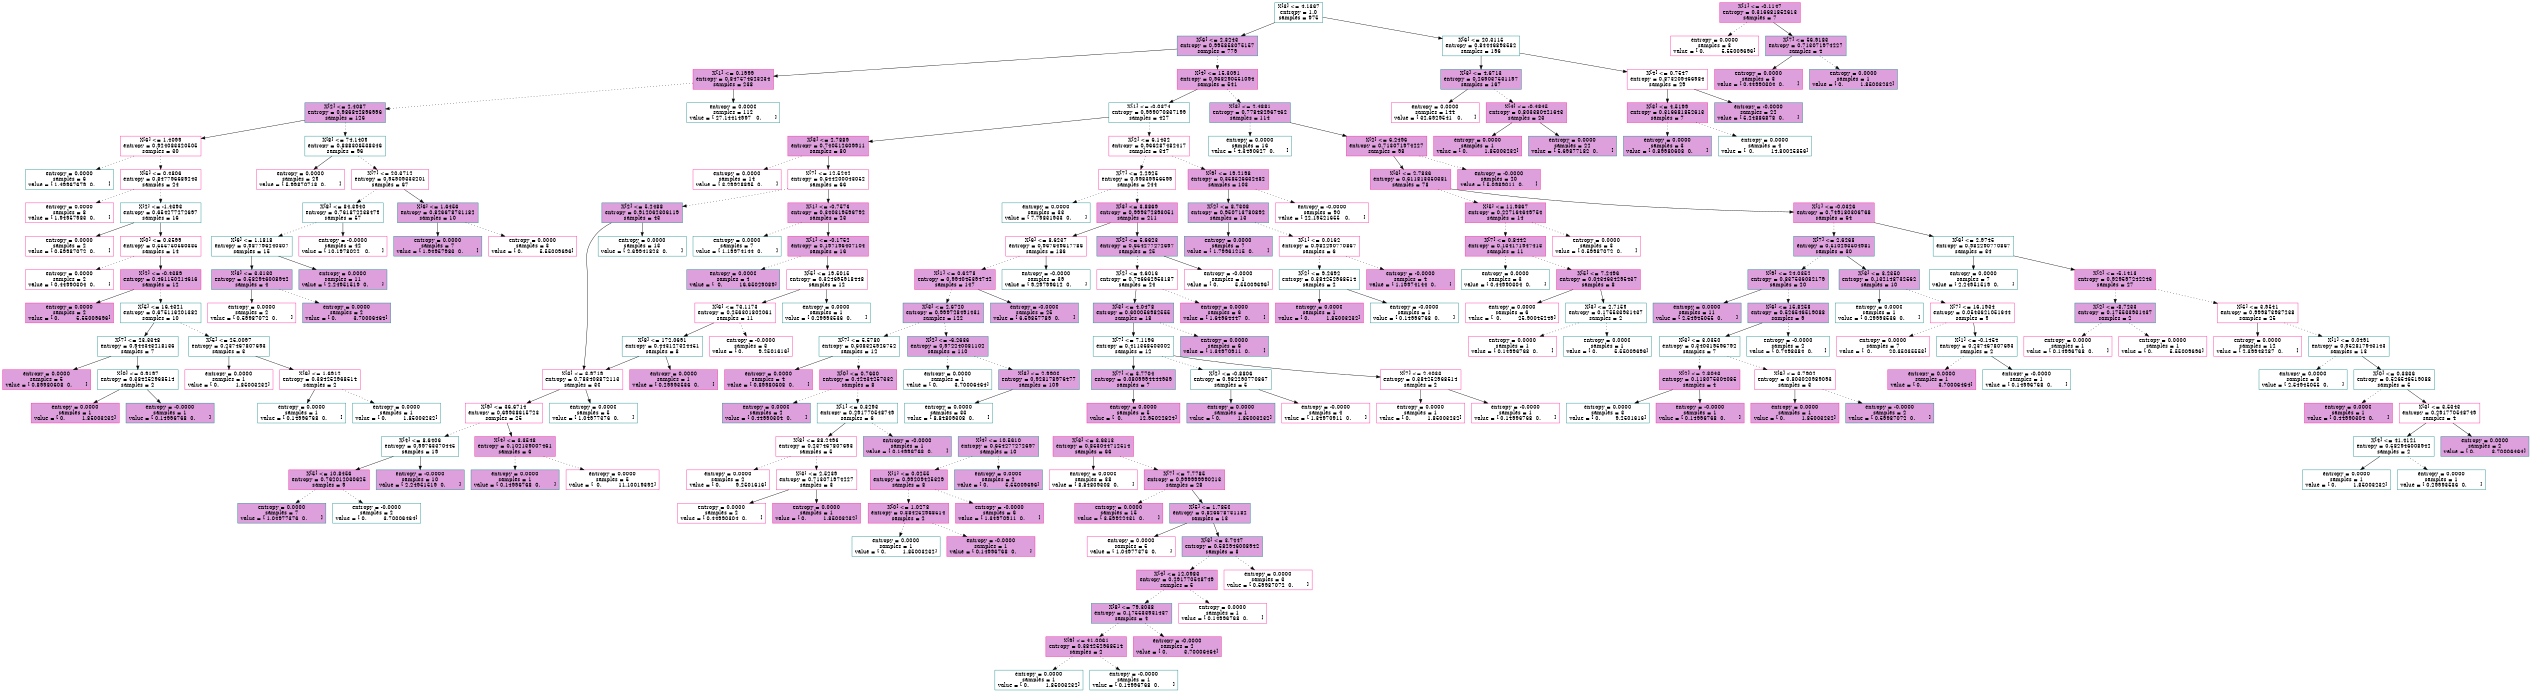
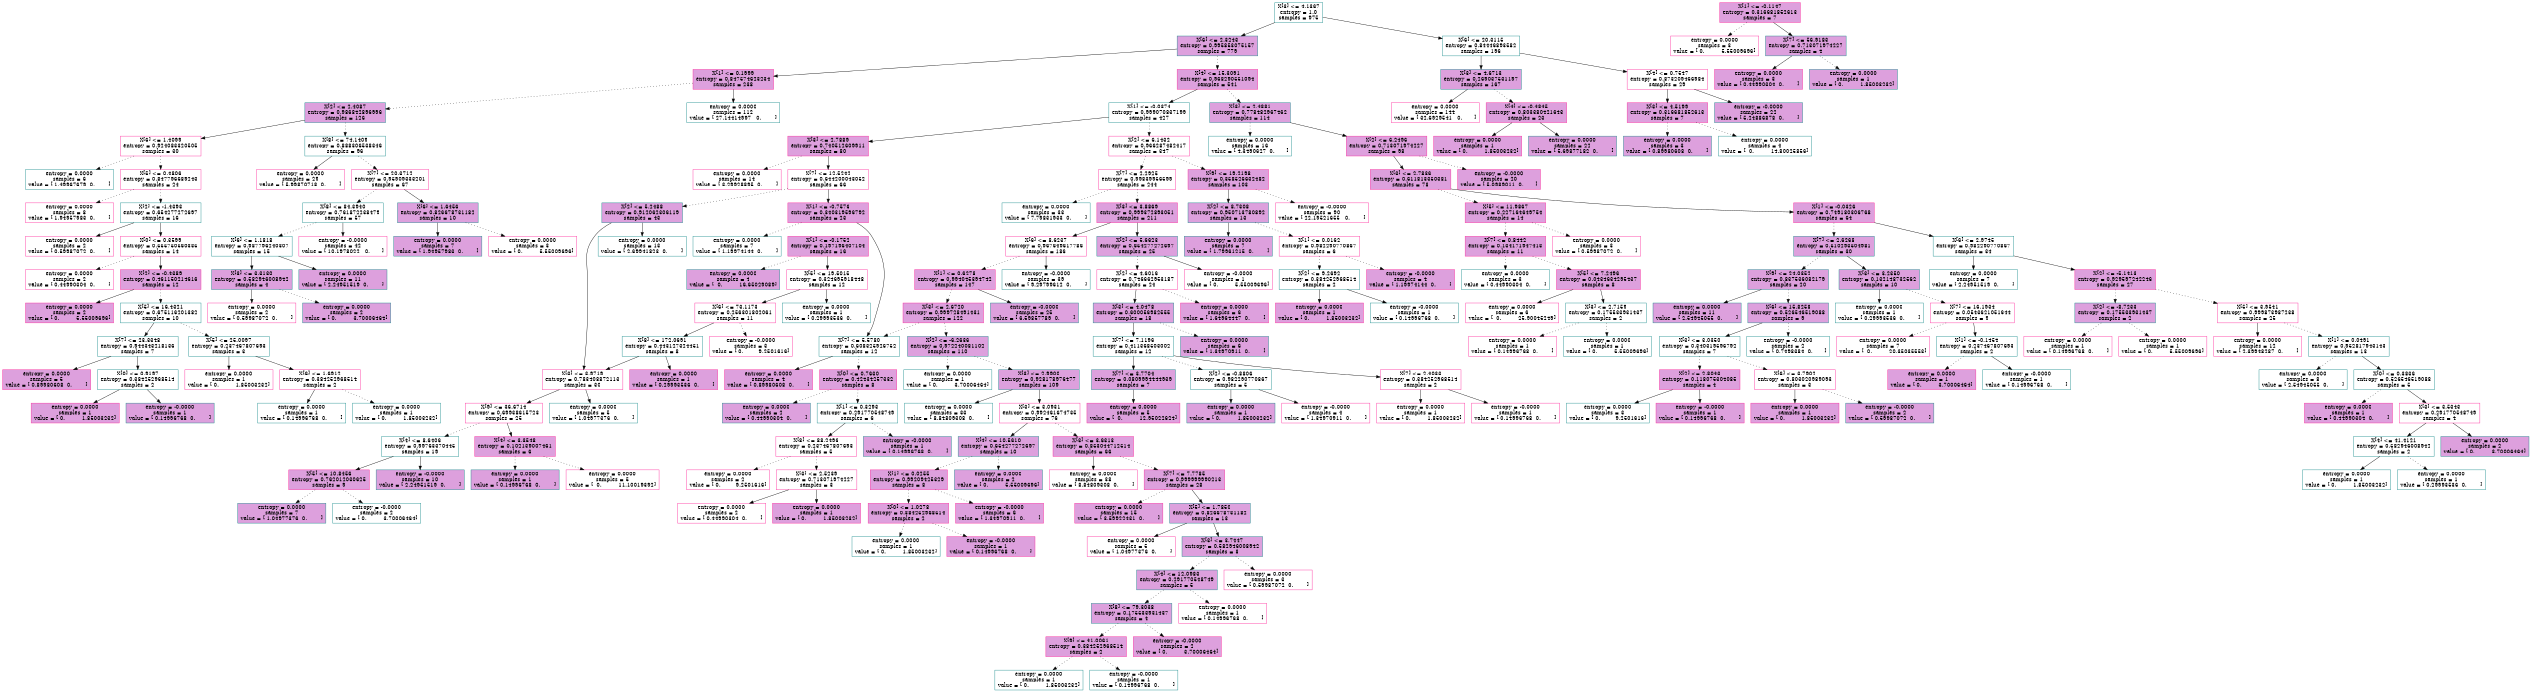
edge "X[1] <= -0.7576 entropy = 0.340319596792 samples = 23" -> "X[1] <= -0.1752 entropy = 0.197196407104 samples = 16": now "X[1] <= -0.7576 entropy = 0.340319596792 samples = 23" -> "X[7] <= 5.5780 entropy = 0.608325926752 samples = 12"
node "X[3] <= 2.6720 entropy = 0.999728491431 samples = 122": color teal -> deeppink
node "X[3] <= 3.0931 entropy = 0.992461674735 samples = 76": added
node "X[4] <= 12.0983 entropy = 0.291770548749 samples = 5": color deeppink -> teal
